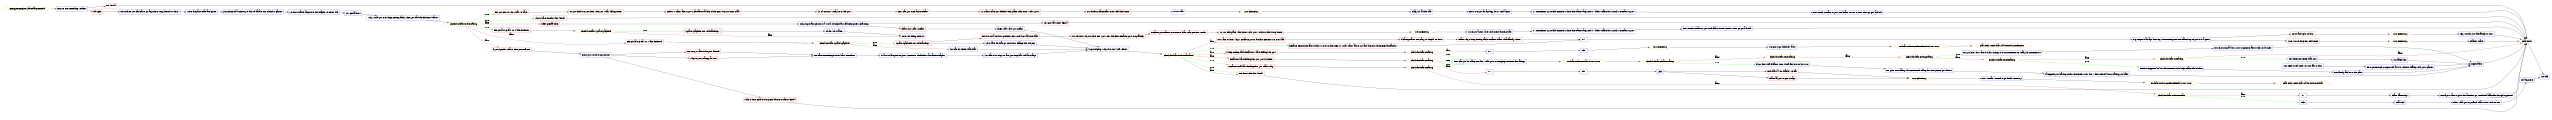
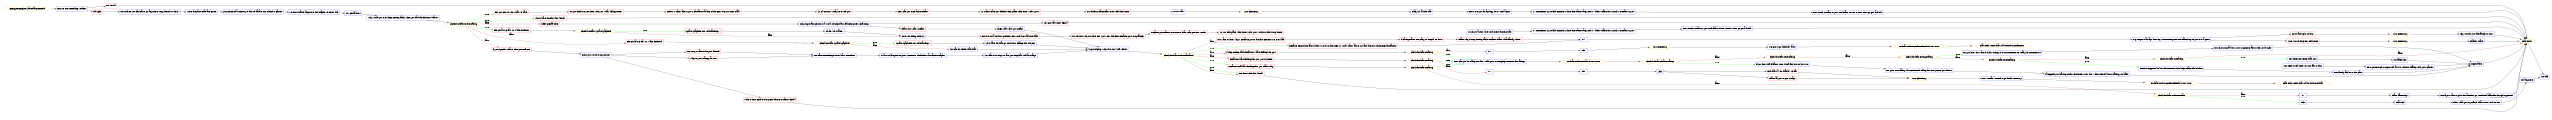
node "+15 Chemistry": removed
edge "Square spaghetti not withstanding..." -> "But it's not a serious question. How could you ask me that?": now "Love, I'm being serious." -> "But it's not a serious question. How could you ask me that?"
